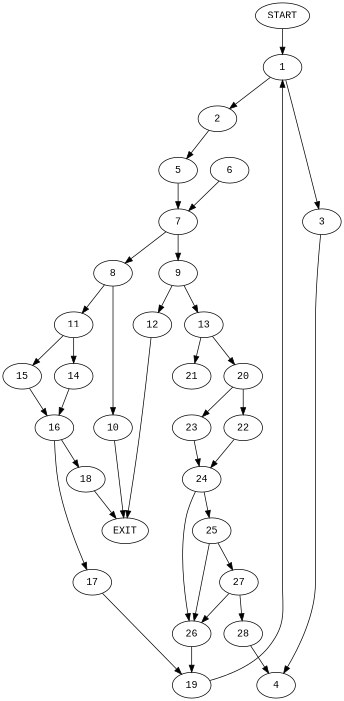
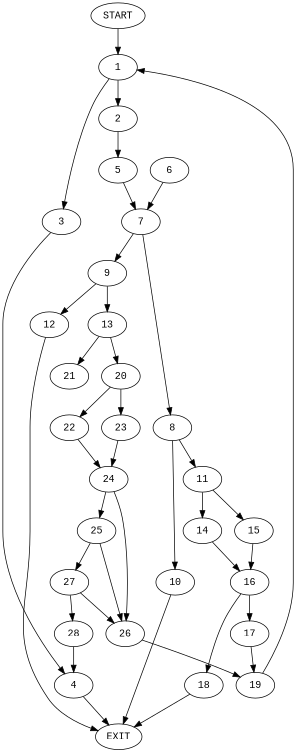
edge "4" -> "EXIT": added
